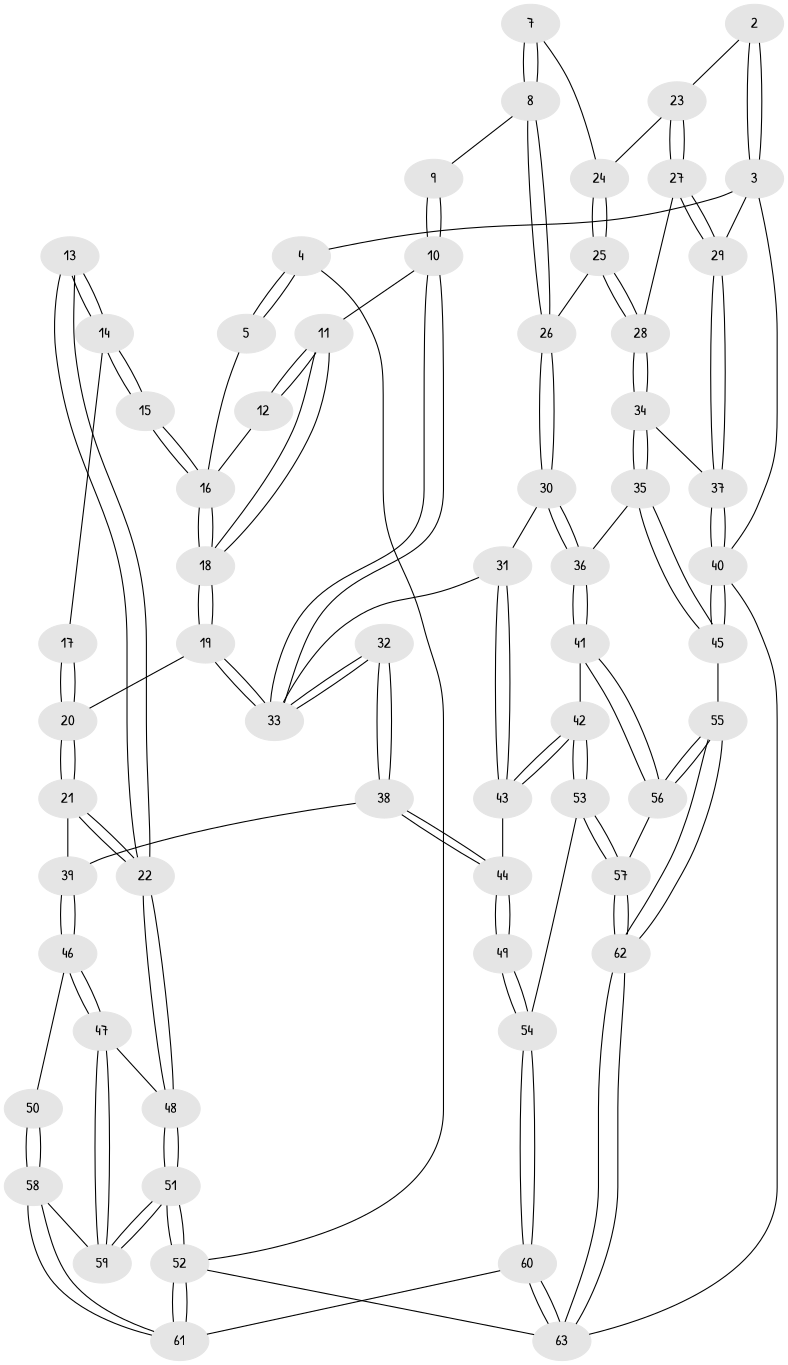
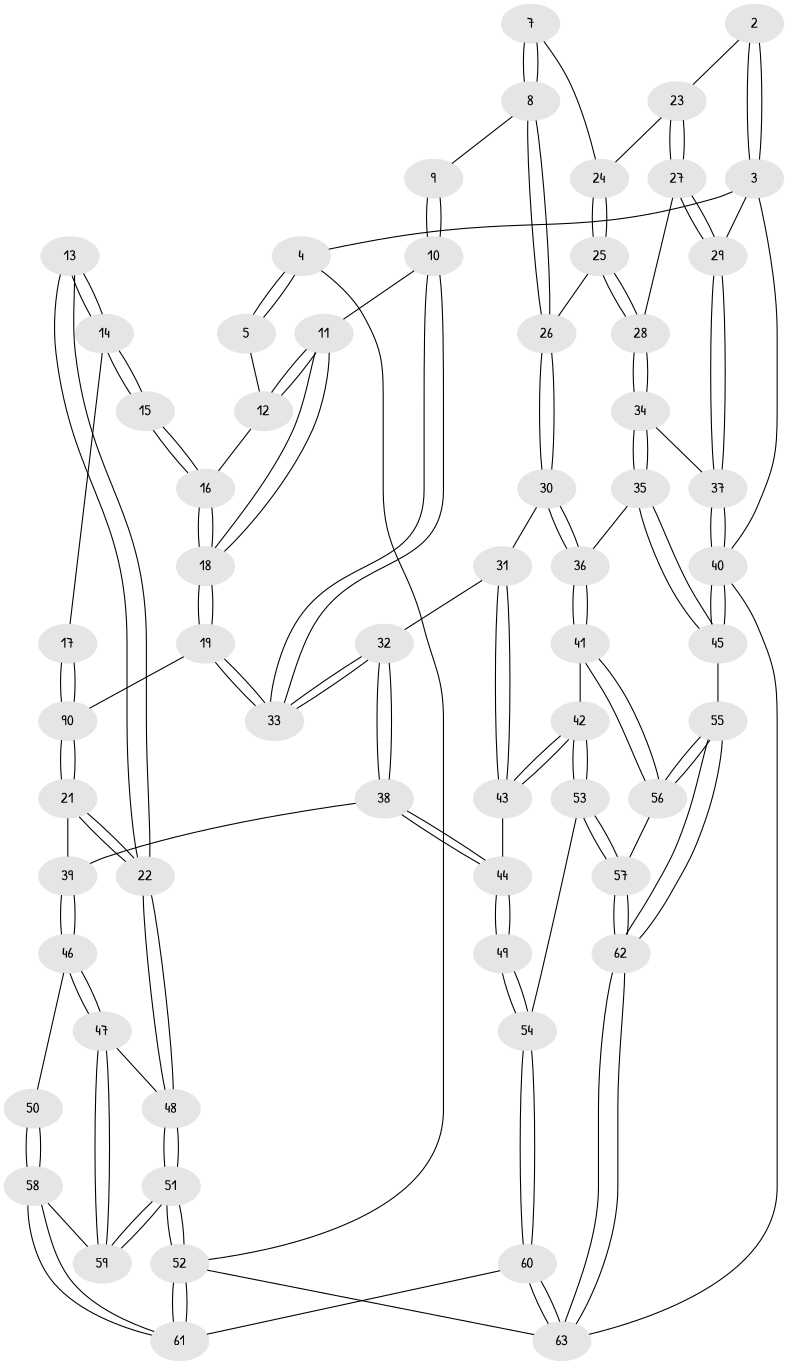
edge "5" -- "16": now "5" -- "12"
edge "31" -- "33": now "31" -- "32"
node "20": label "20" -> "90"
